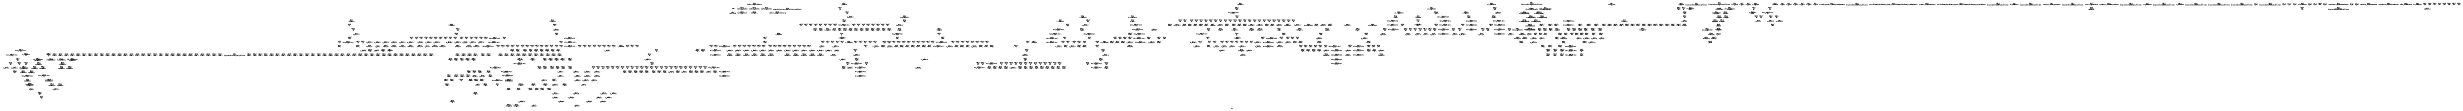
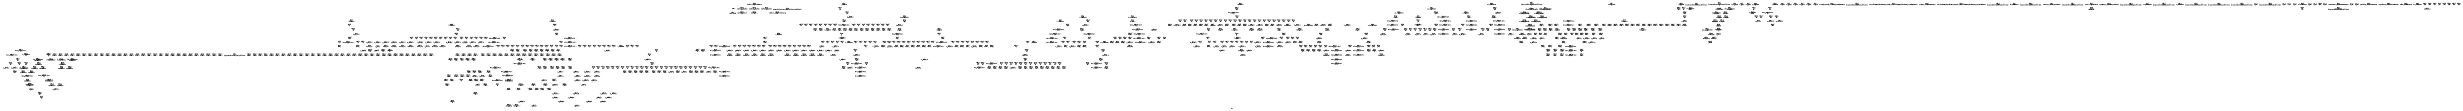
node "NodeID: 336": added
